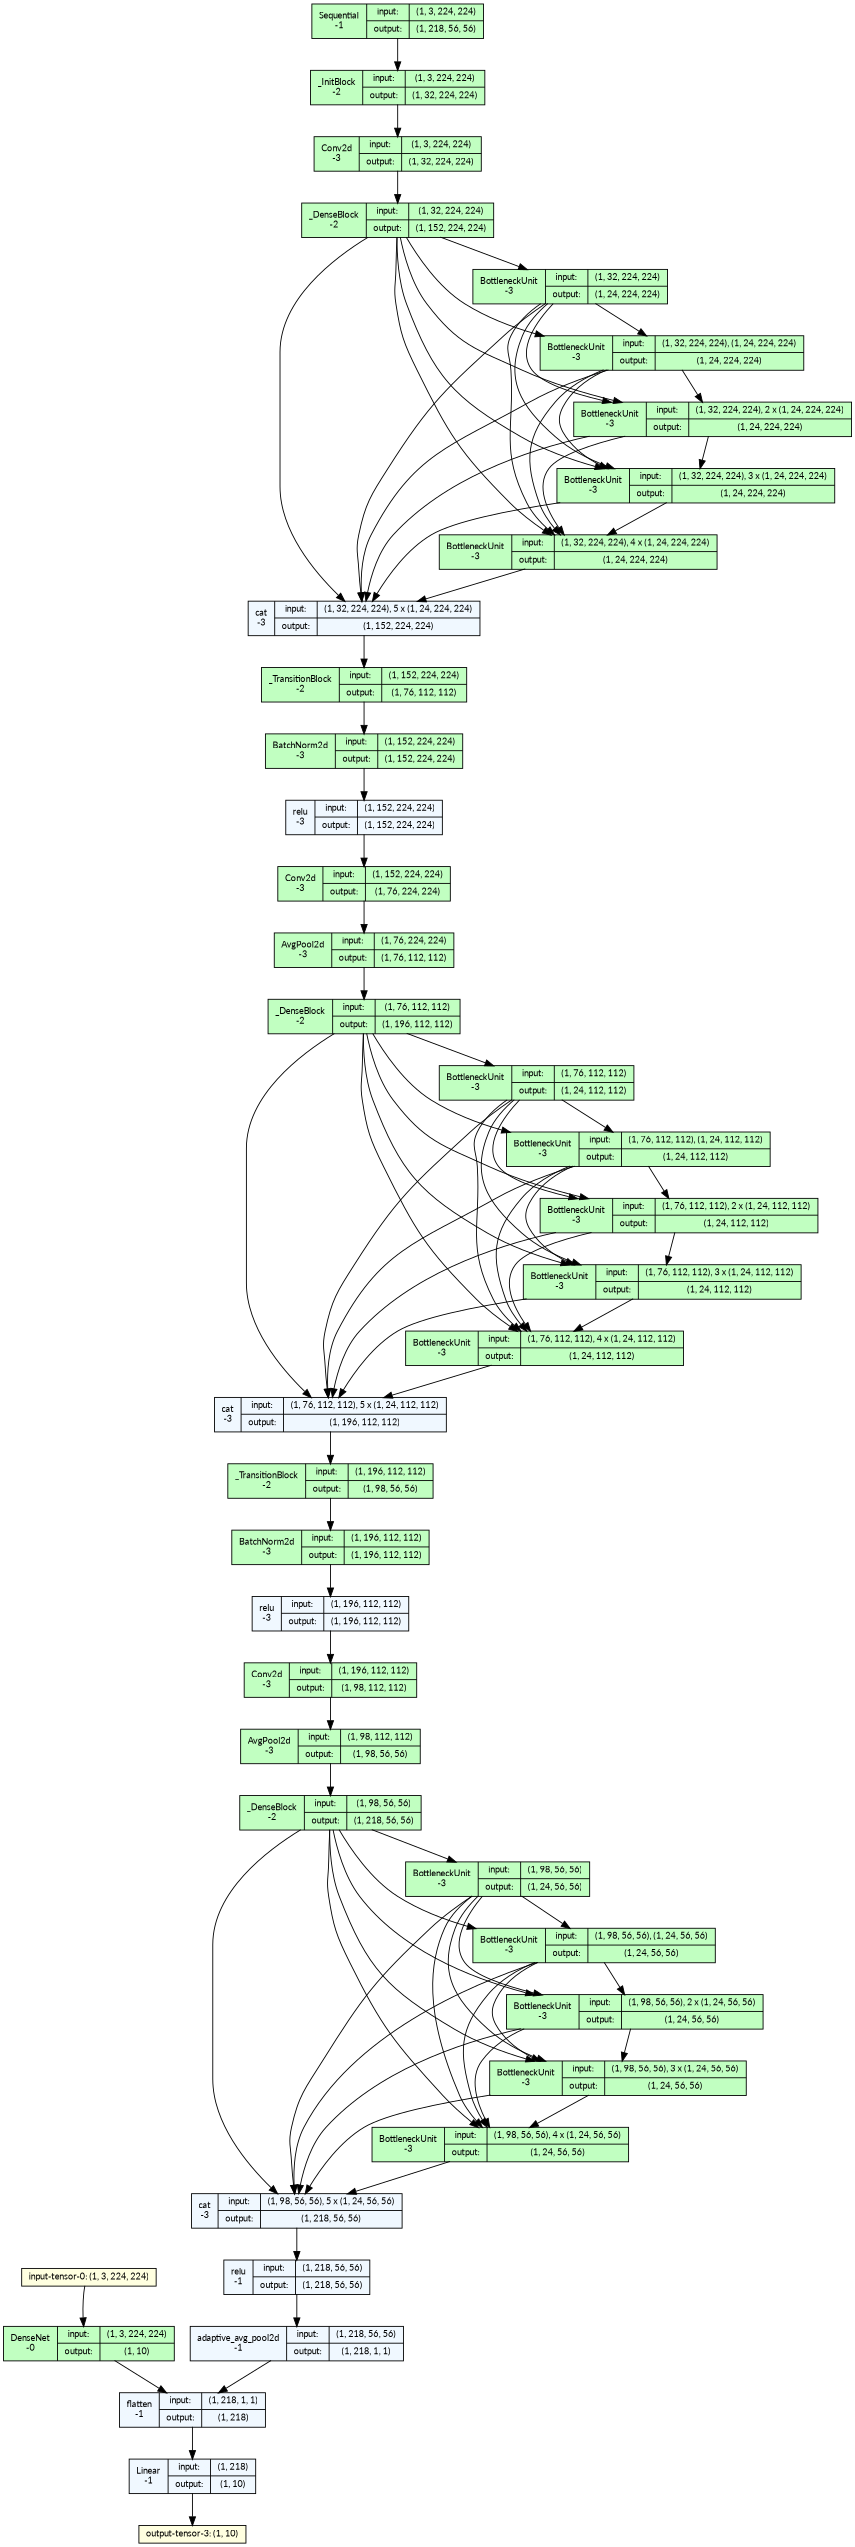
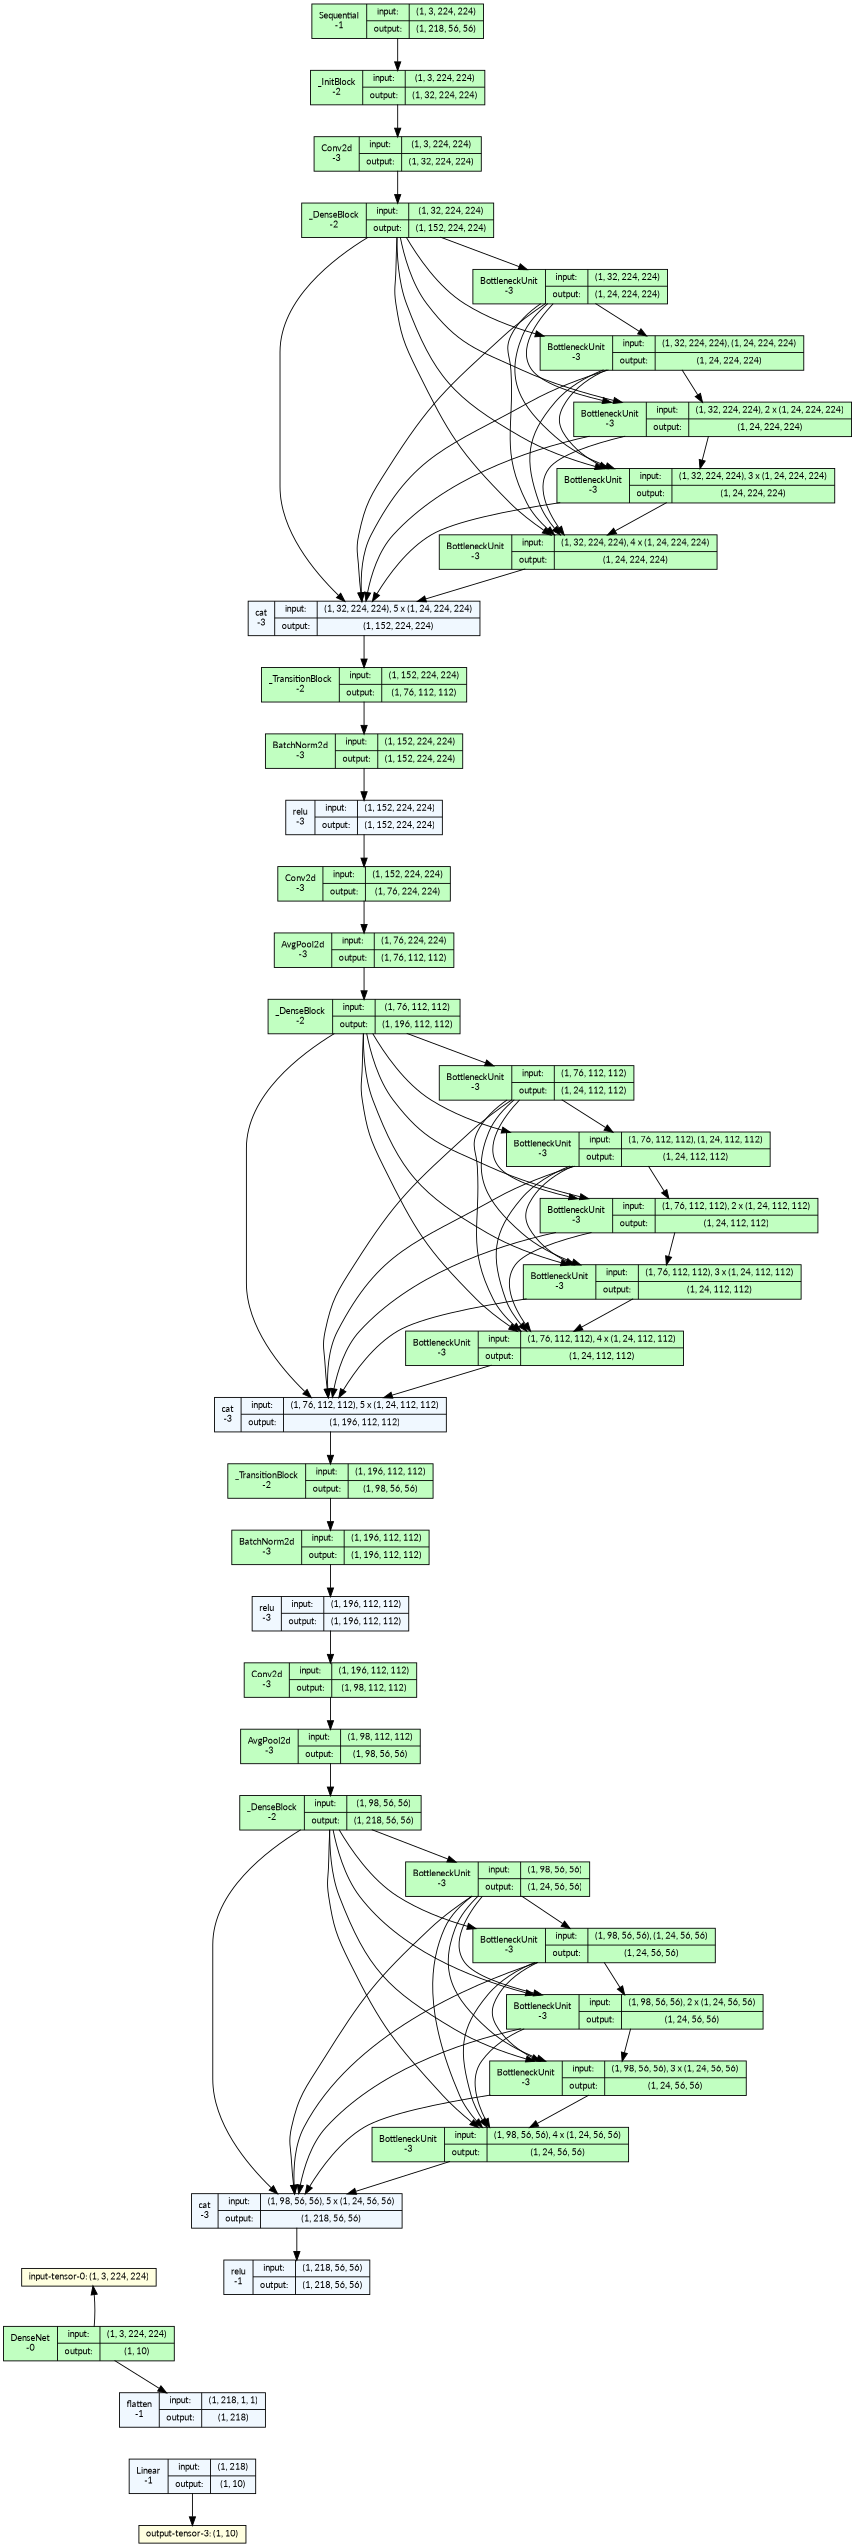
edge "input-tensor-0: (1, 3, 224, 224)" -> "DenseNet": reversed
node "adaptive_avg_pool2d": removed
edge "flatten" -> "Linear": removed
